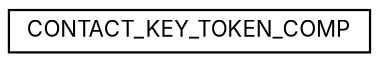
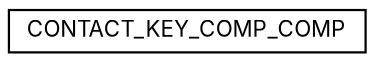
node "CONTACT_KEY_TOKEN_COMP": label "CONTACT_KEY_TOKEN_COMP" -> "CONTACT_KEY_COMP_COMP"
